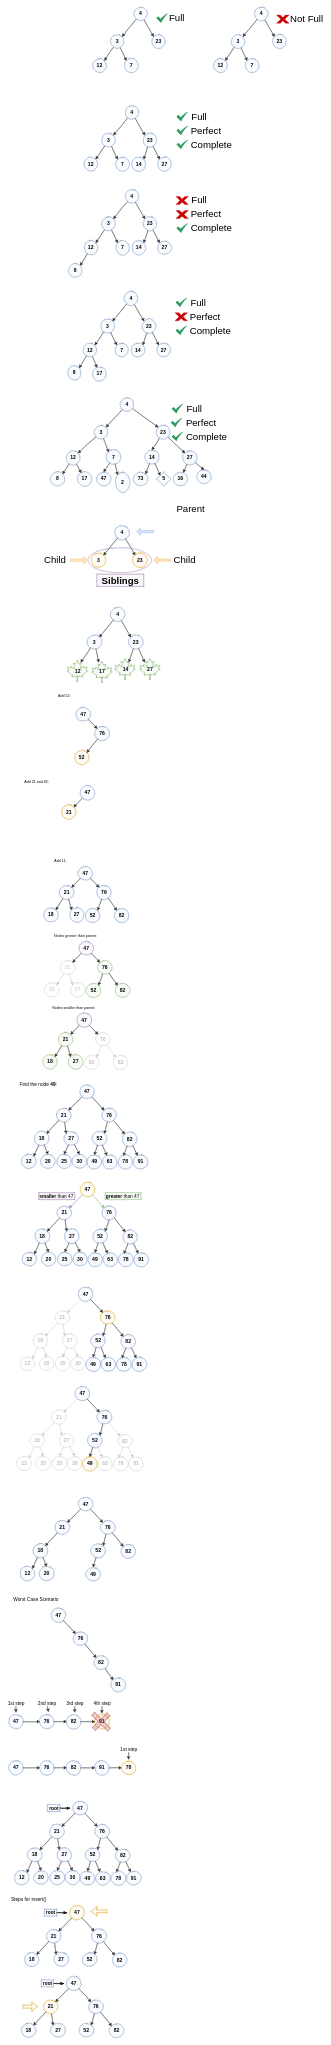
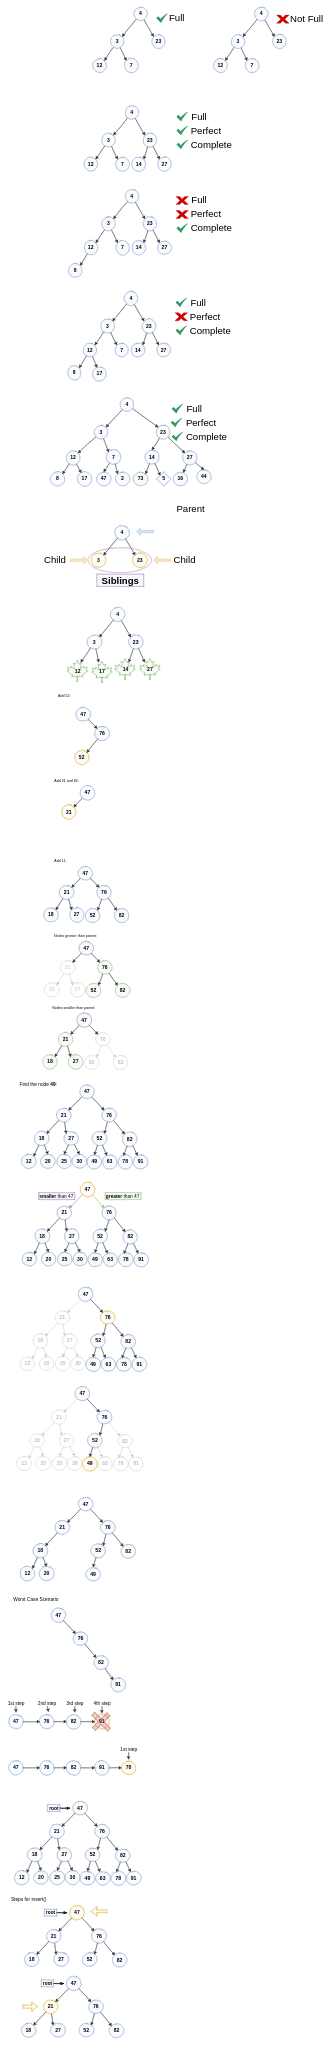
node "2": size 14x21 -> 14x14
node "Add 21 and 82:": moved (38, 782) -> (68, 780)
